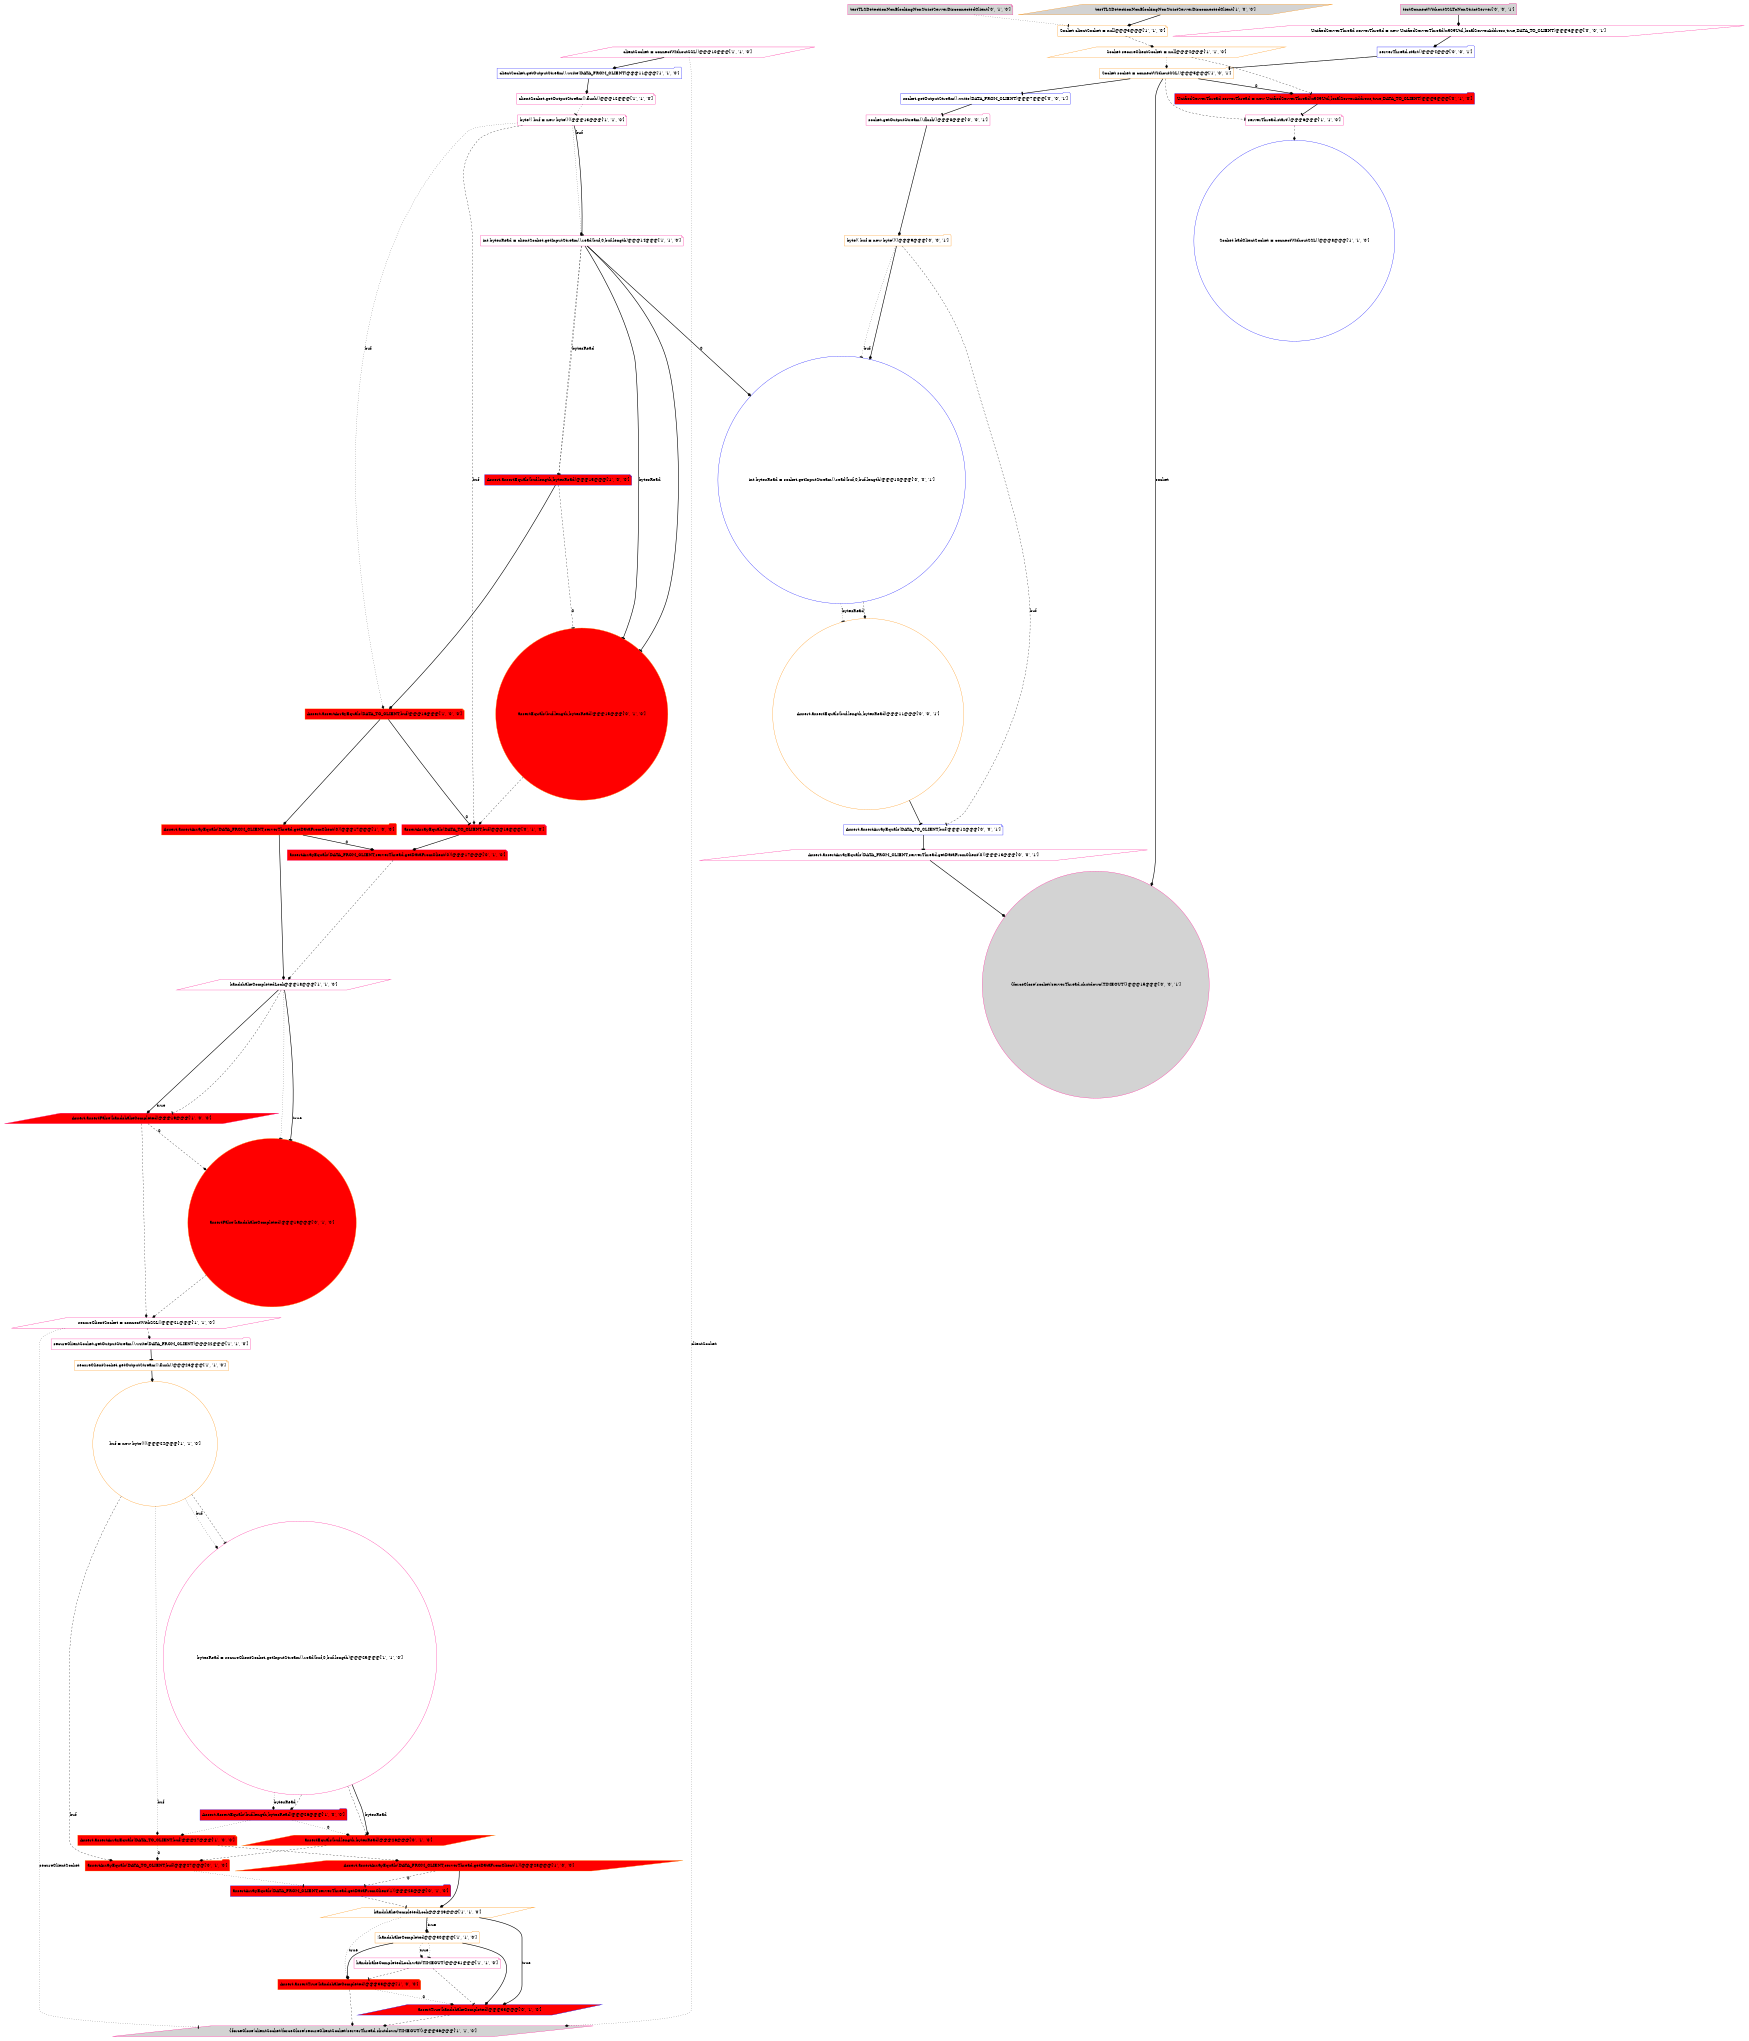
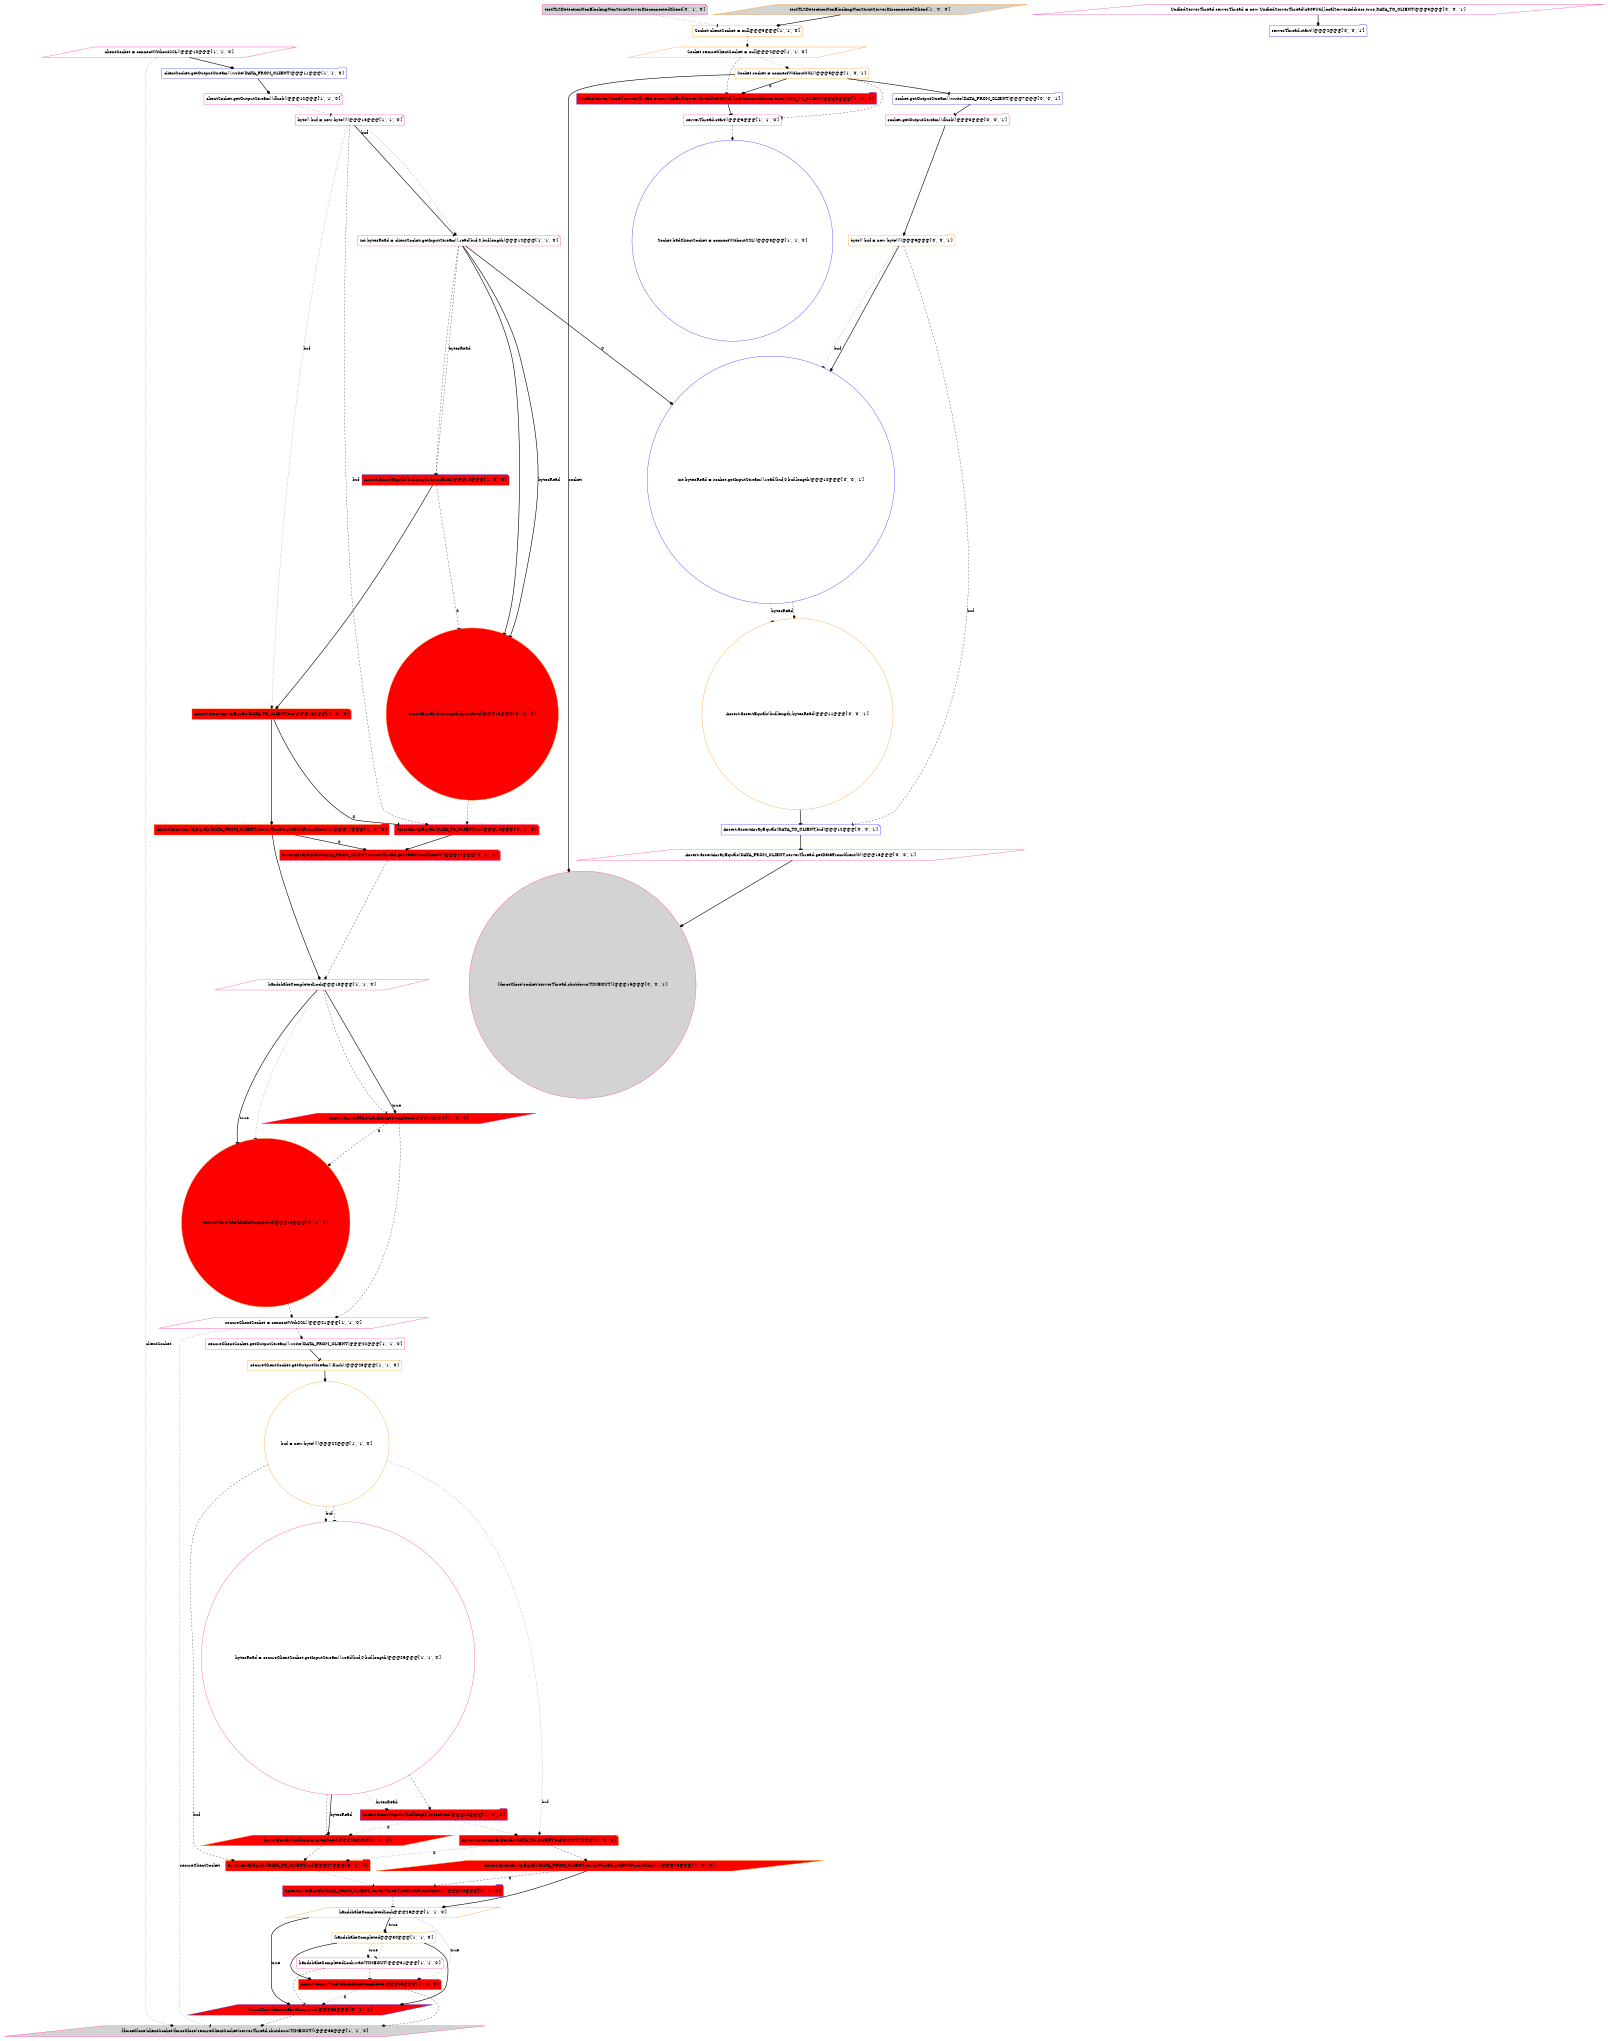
node "testConnectWithoutSSLToNonStrictServer['0', '0', '1']": removed
edge "serverThread.start()@@@4@@@['0', '0', '1']" -> "Socket socket = connectWithoutSSL()@@@5@@@['1', '0', '1']": removed
